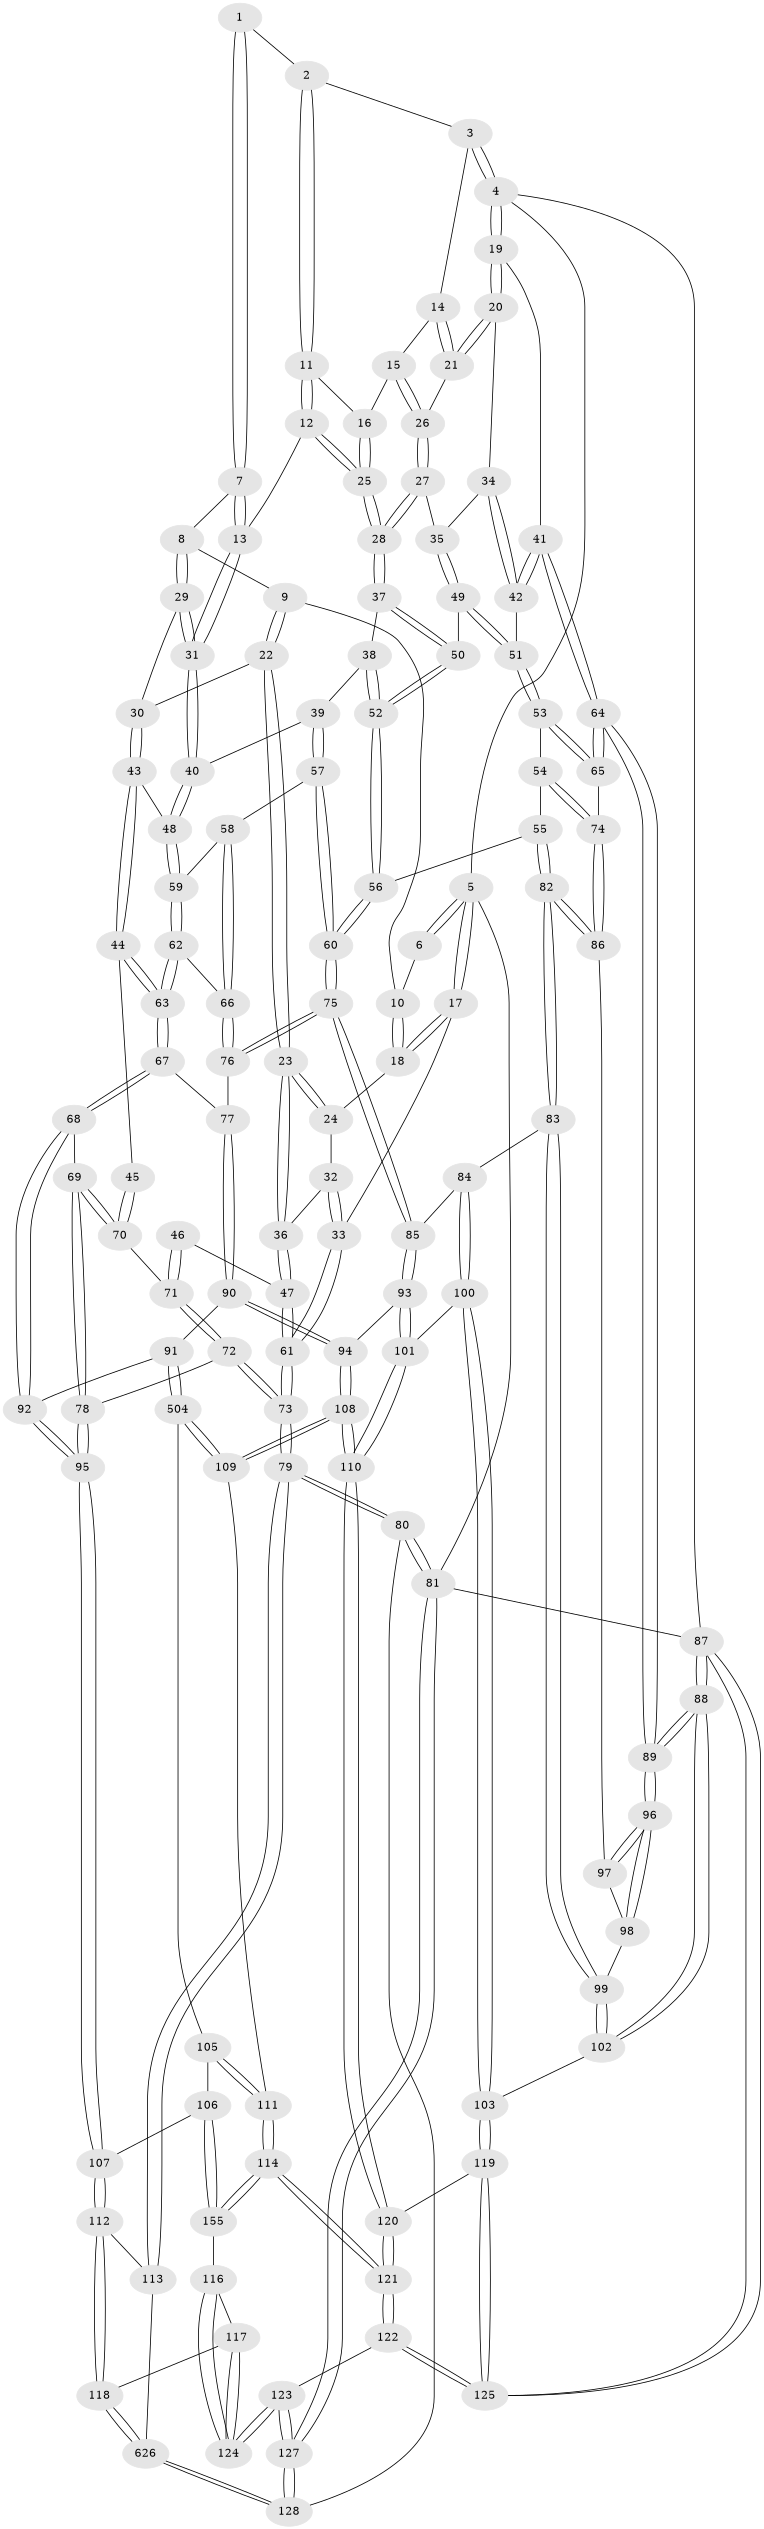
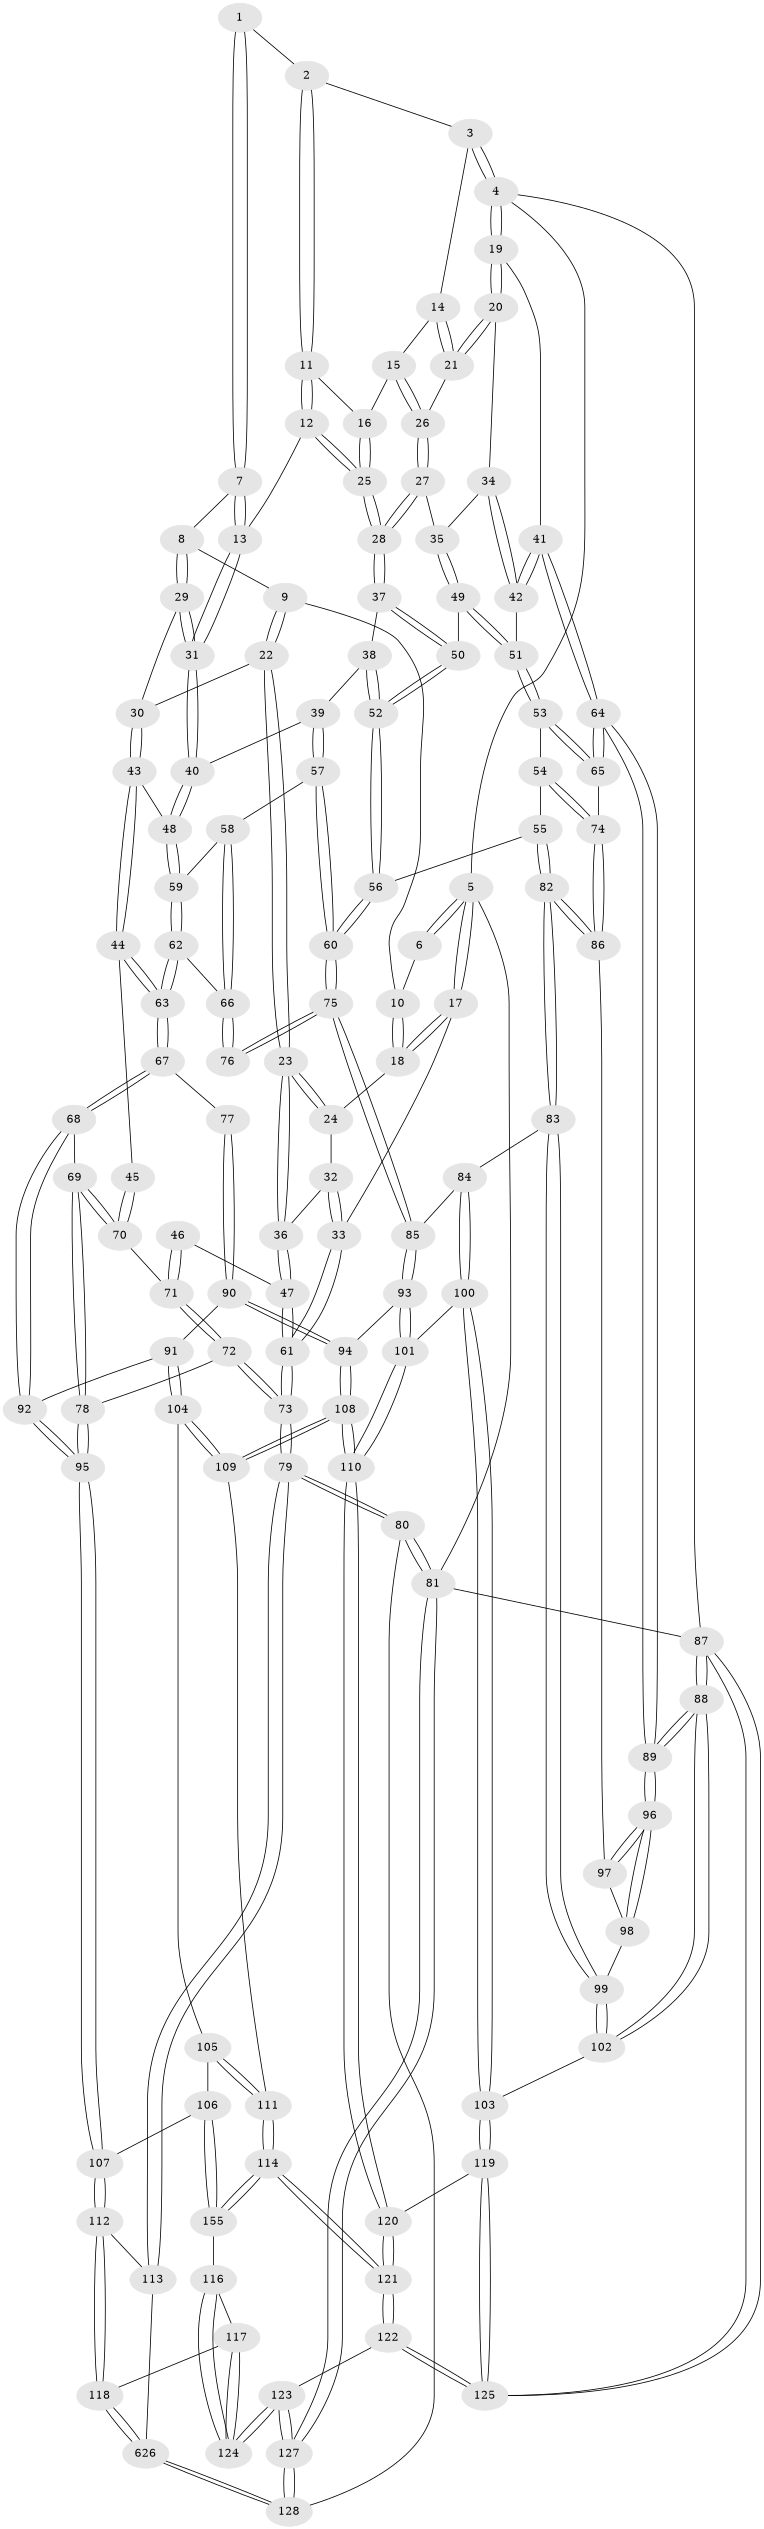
edge "76" -- "77": removed
node "504": label "504" -> "104"
